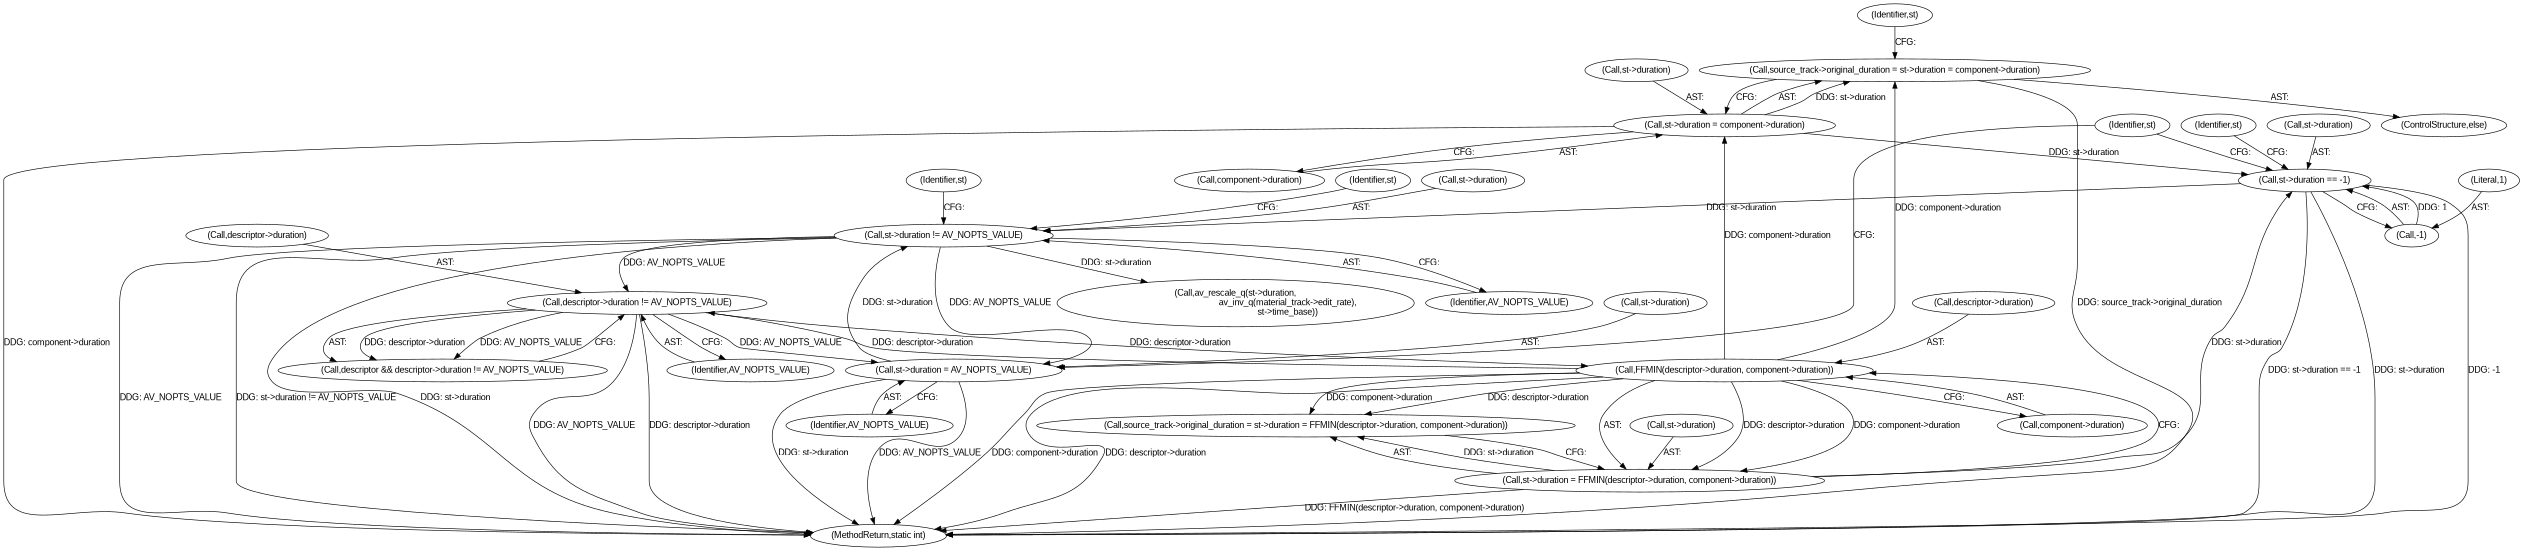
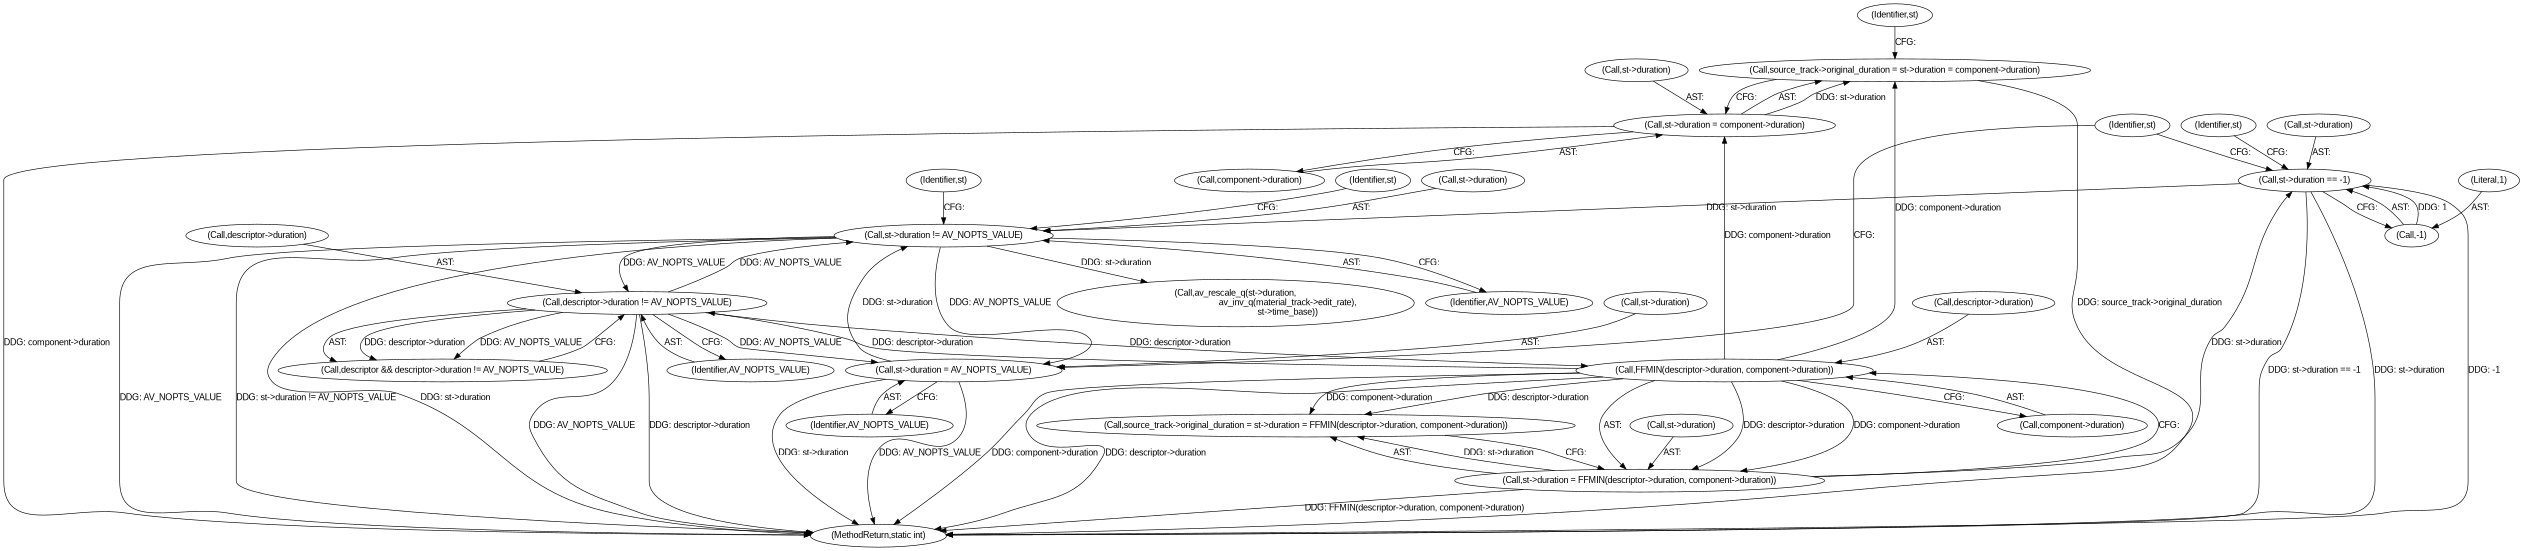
node "(ControlStructure,else)": removed
edge "(Call,st->duration = component->duration)" -> "(Call,st->duration == -1)": removed, label "DDG: st->duration"
edge "(Call,descriptor->duration != AV_NOPTS_VALUE)" -> "(Call,st->duration != AV_NOPTS_VALUE)": added, label "DDG: AV_NOPTS_VALUE"
